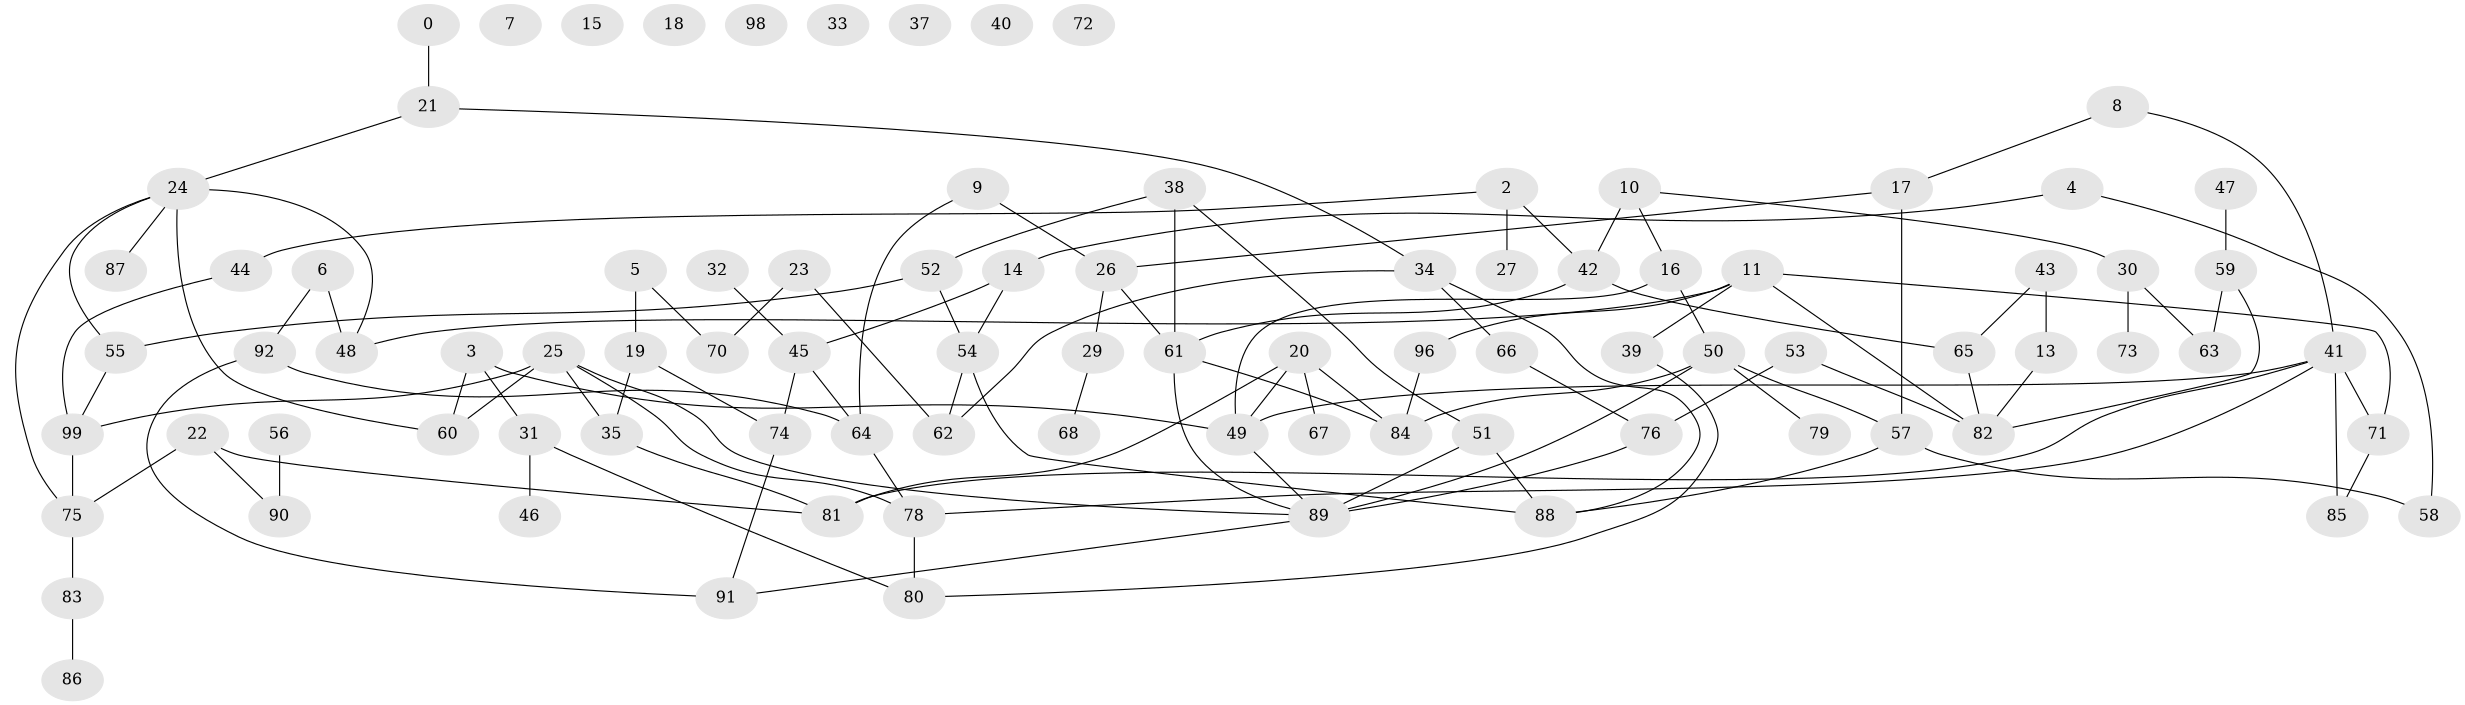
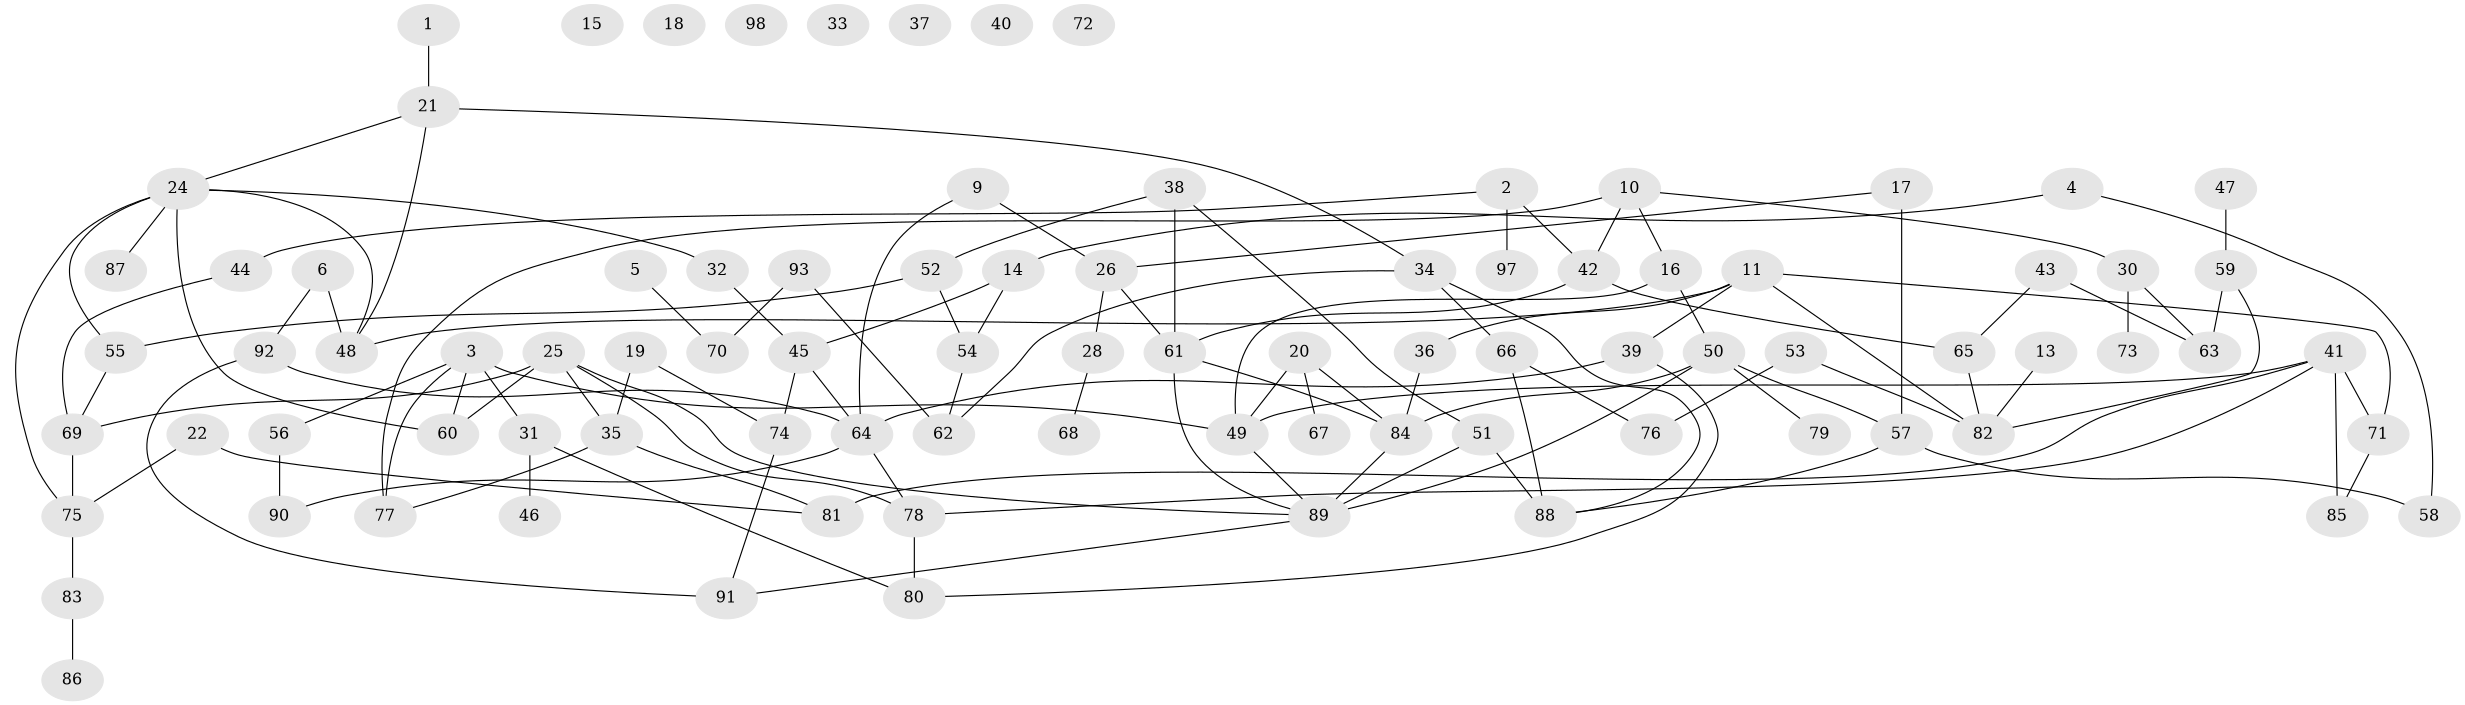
node "0": label "0" -> "1"
node "7": removed
node "8": removed
edge "24" -- "32": added
edge "21" -- "48": added
node "23": label "23" -> "93"
node "27": label "27" -> "97"
edge "5" -- "19": removed
edge "43" -- "13": now "43" -- "63"
node "29": label "29" -> "28"
node "96": label "96" -> "36"
edge "3" -- "56": added
edge "39" -- "64": added
node "99": label "99" -> "69"
edge "20" -- "81": removed
edge "76" -- "89": now "84" -- "89"
edge "22" -- "90": now "64" -- "90"
edge "54" -- "88": now "66" -- "88"
node "77": added
